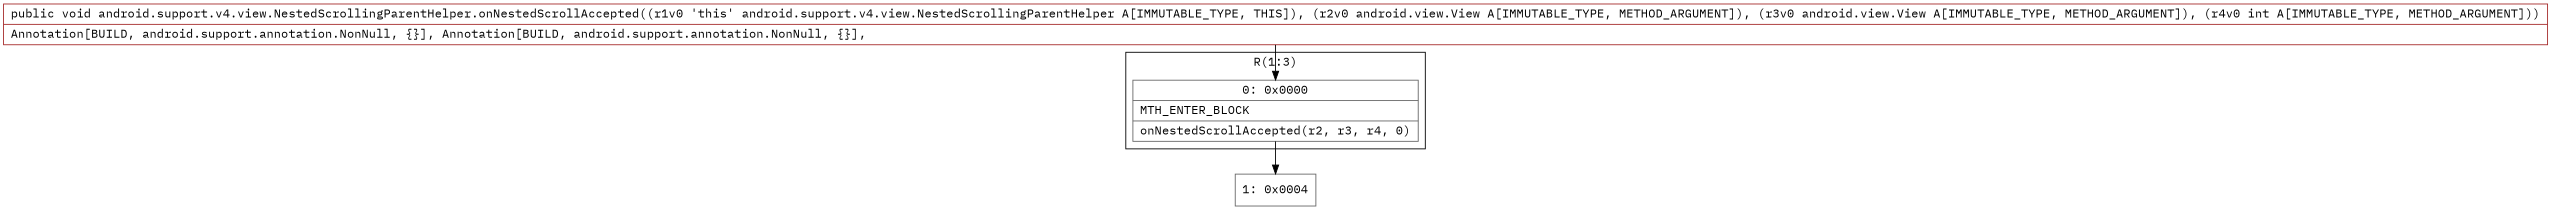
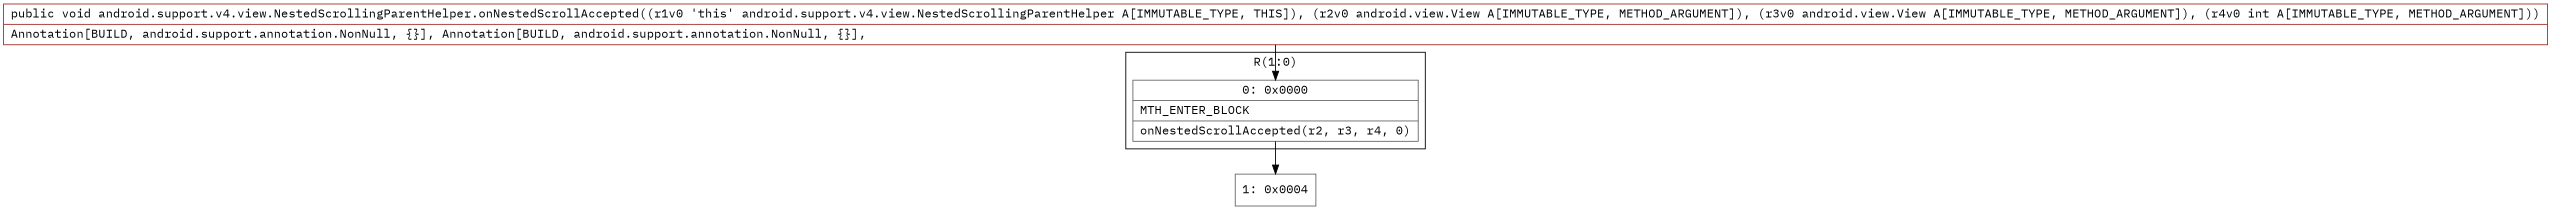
cluster "R(1:3)": label "R(1:3)" -> "R(1:0)"
